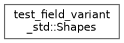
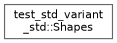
node "test_field_variant _std::Shapes": label "test_field_variant _std::Shapes" -> "test_std_variant _std::Shapes"
